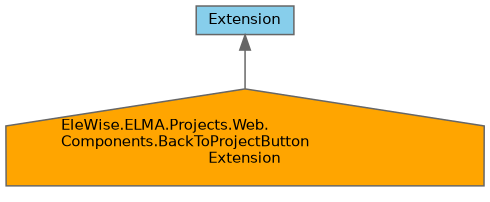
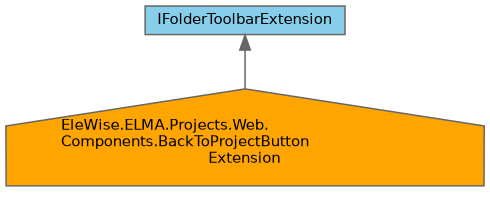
node "Extension": label "Extension" -> "IFolderToolbarExtension"
